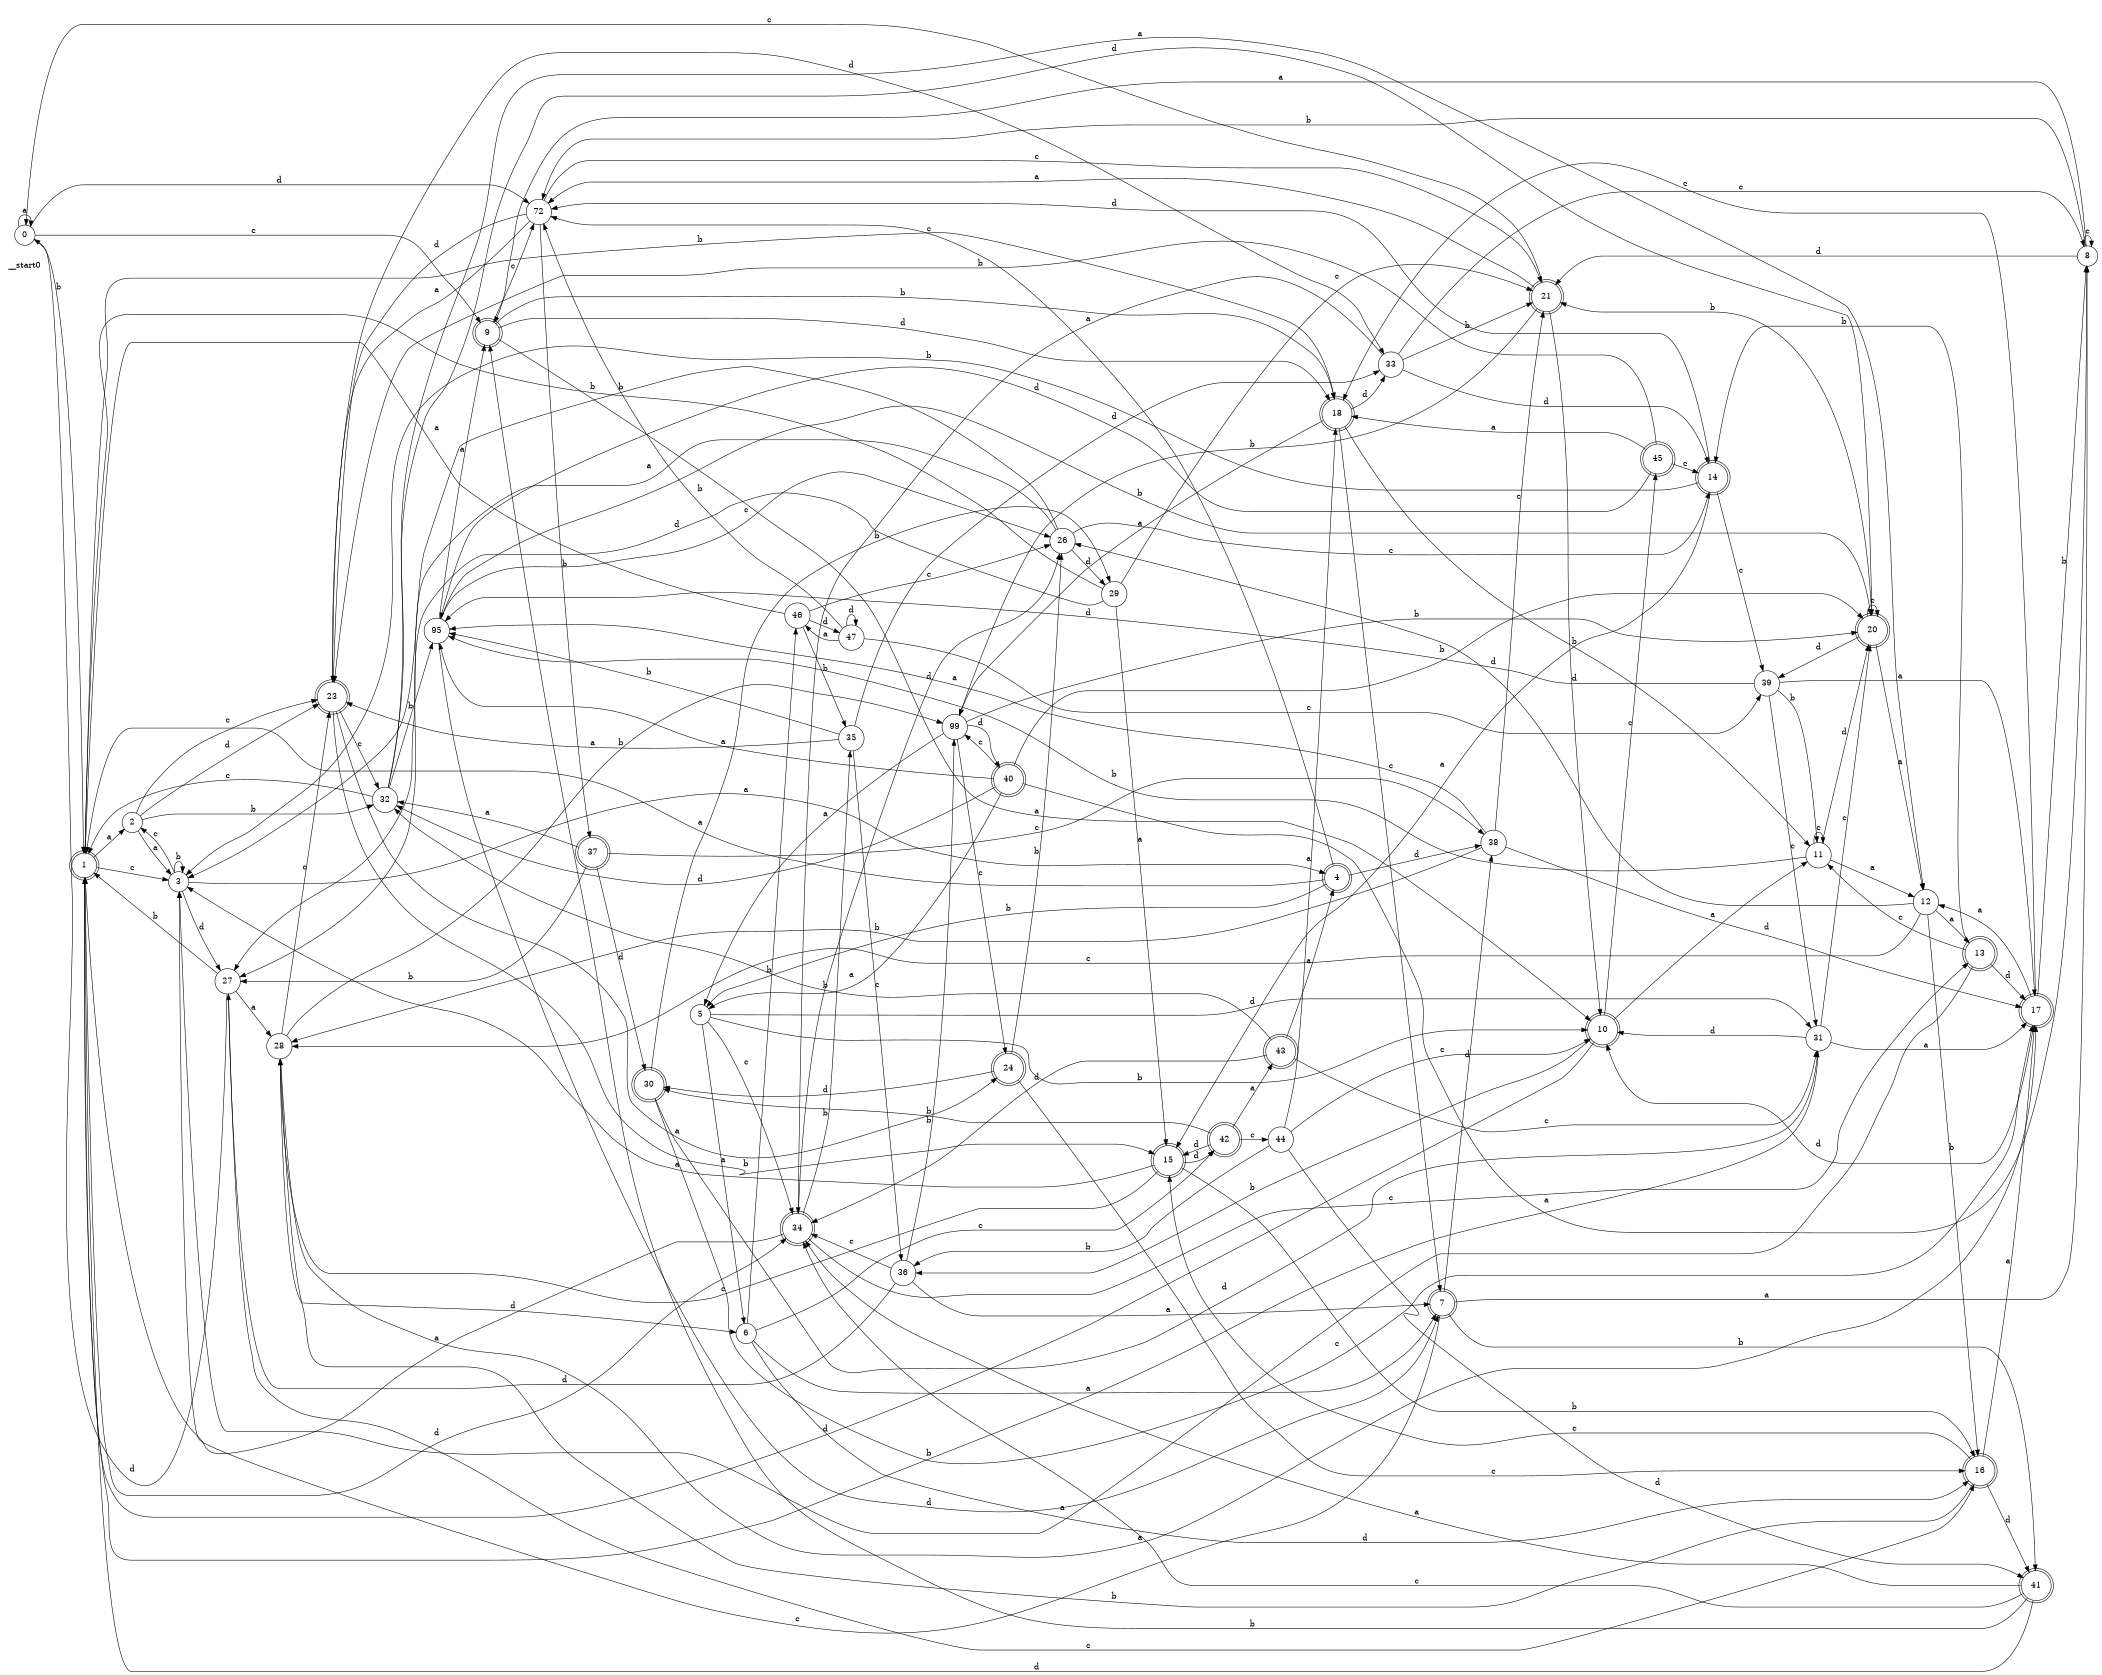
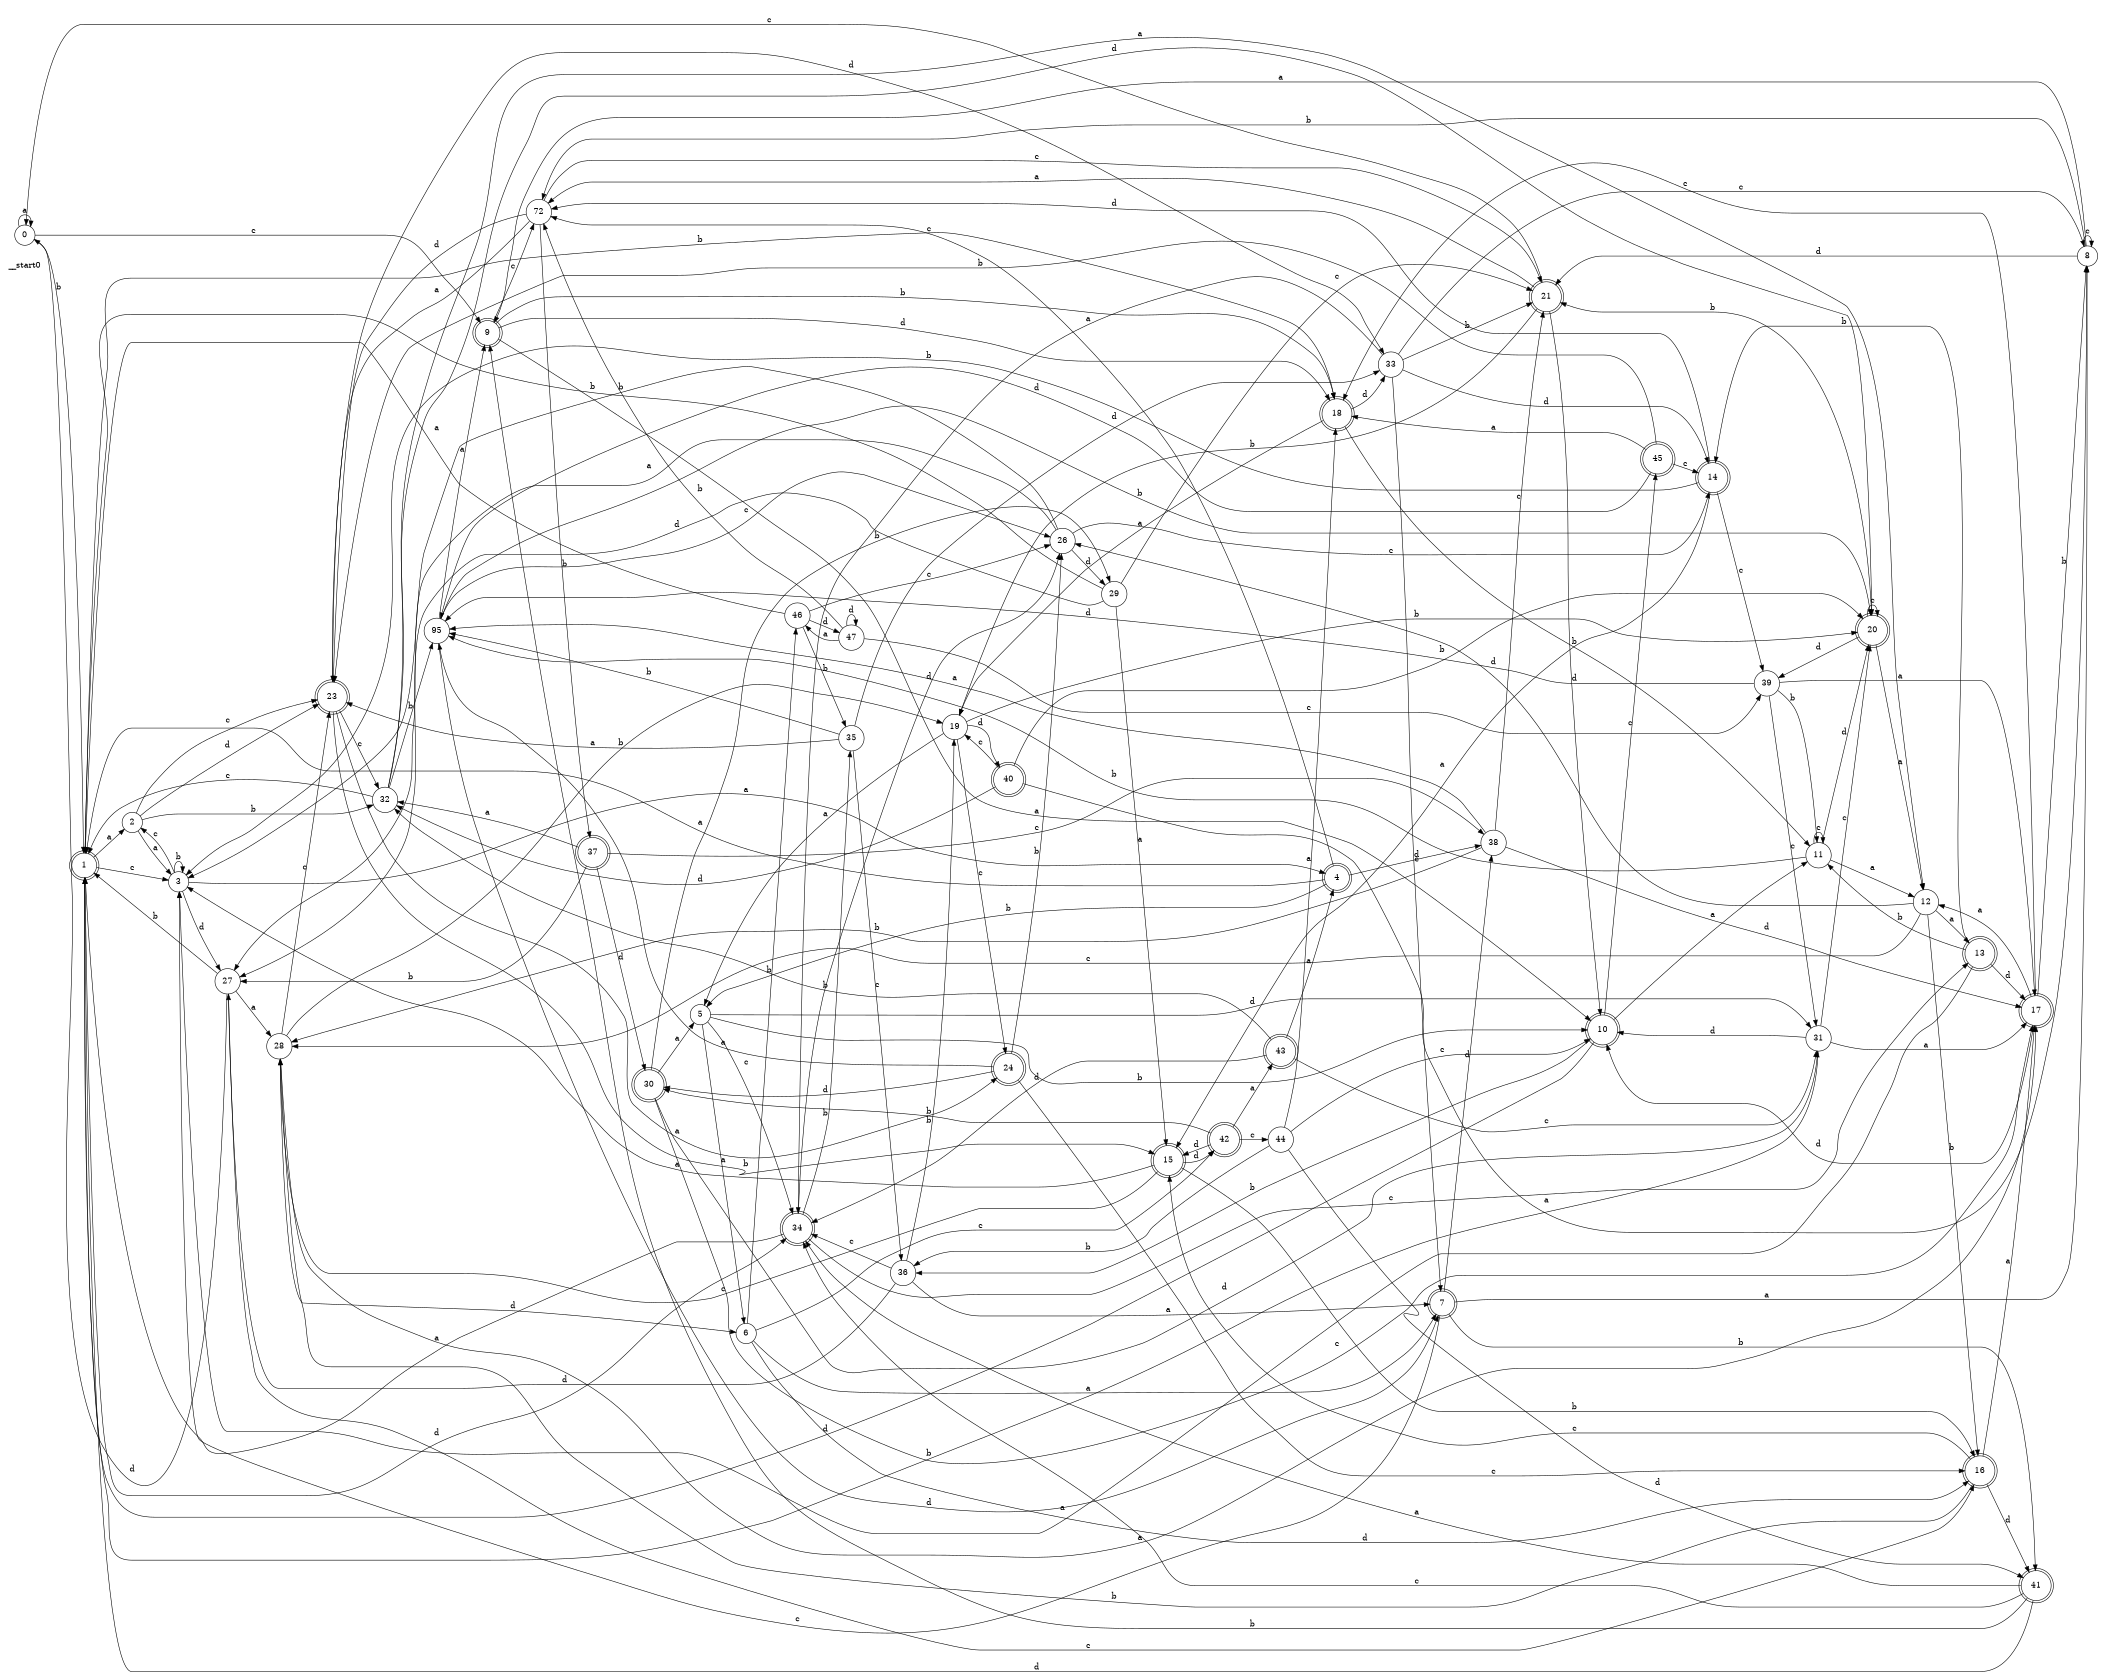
edge "0" -> "72": removed, label "d"
node "99": label "99" -> "19"
edge "40" -> "95": now "24" -> "95"
edge "18" -> "7": now "33" -> "7"
edge "13" -> "11": label "c" -> "b"
edge "40" -> "5": now "30" -> "5"
